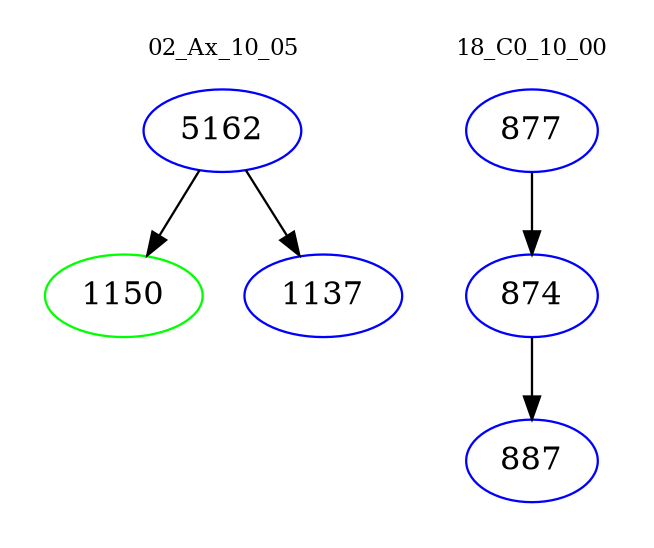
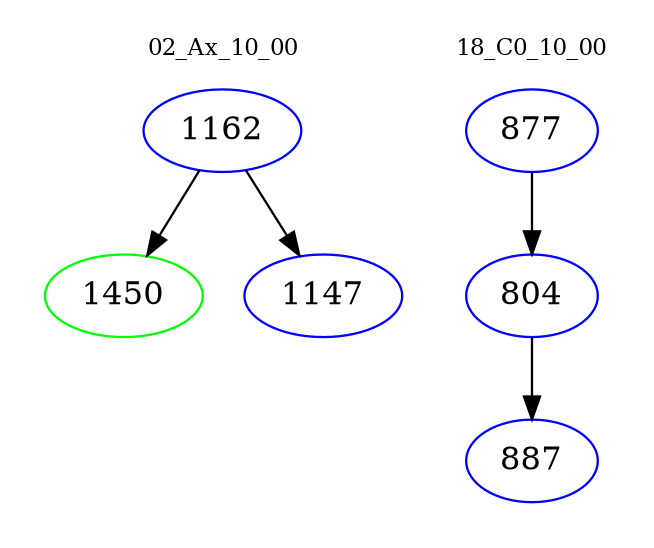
cluster "02_Ax_10_05": label "02_Ax_10_05" -> "02_Ax_10_00"
node "5162": label "5162" -> "1162"
node "1150": label "1150" -> "1450"
node "1137": label "1137" -> "1147"
node "874": label "874" -> "804"
